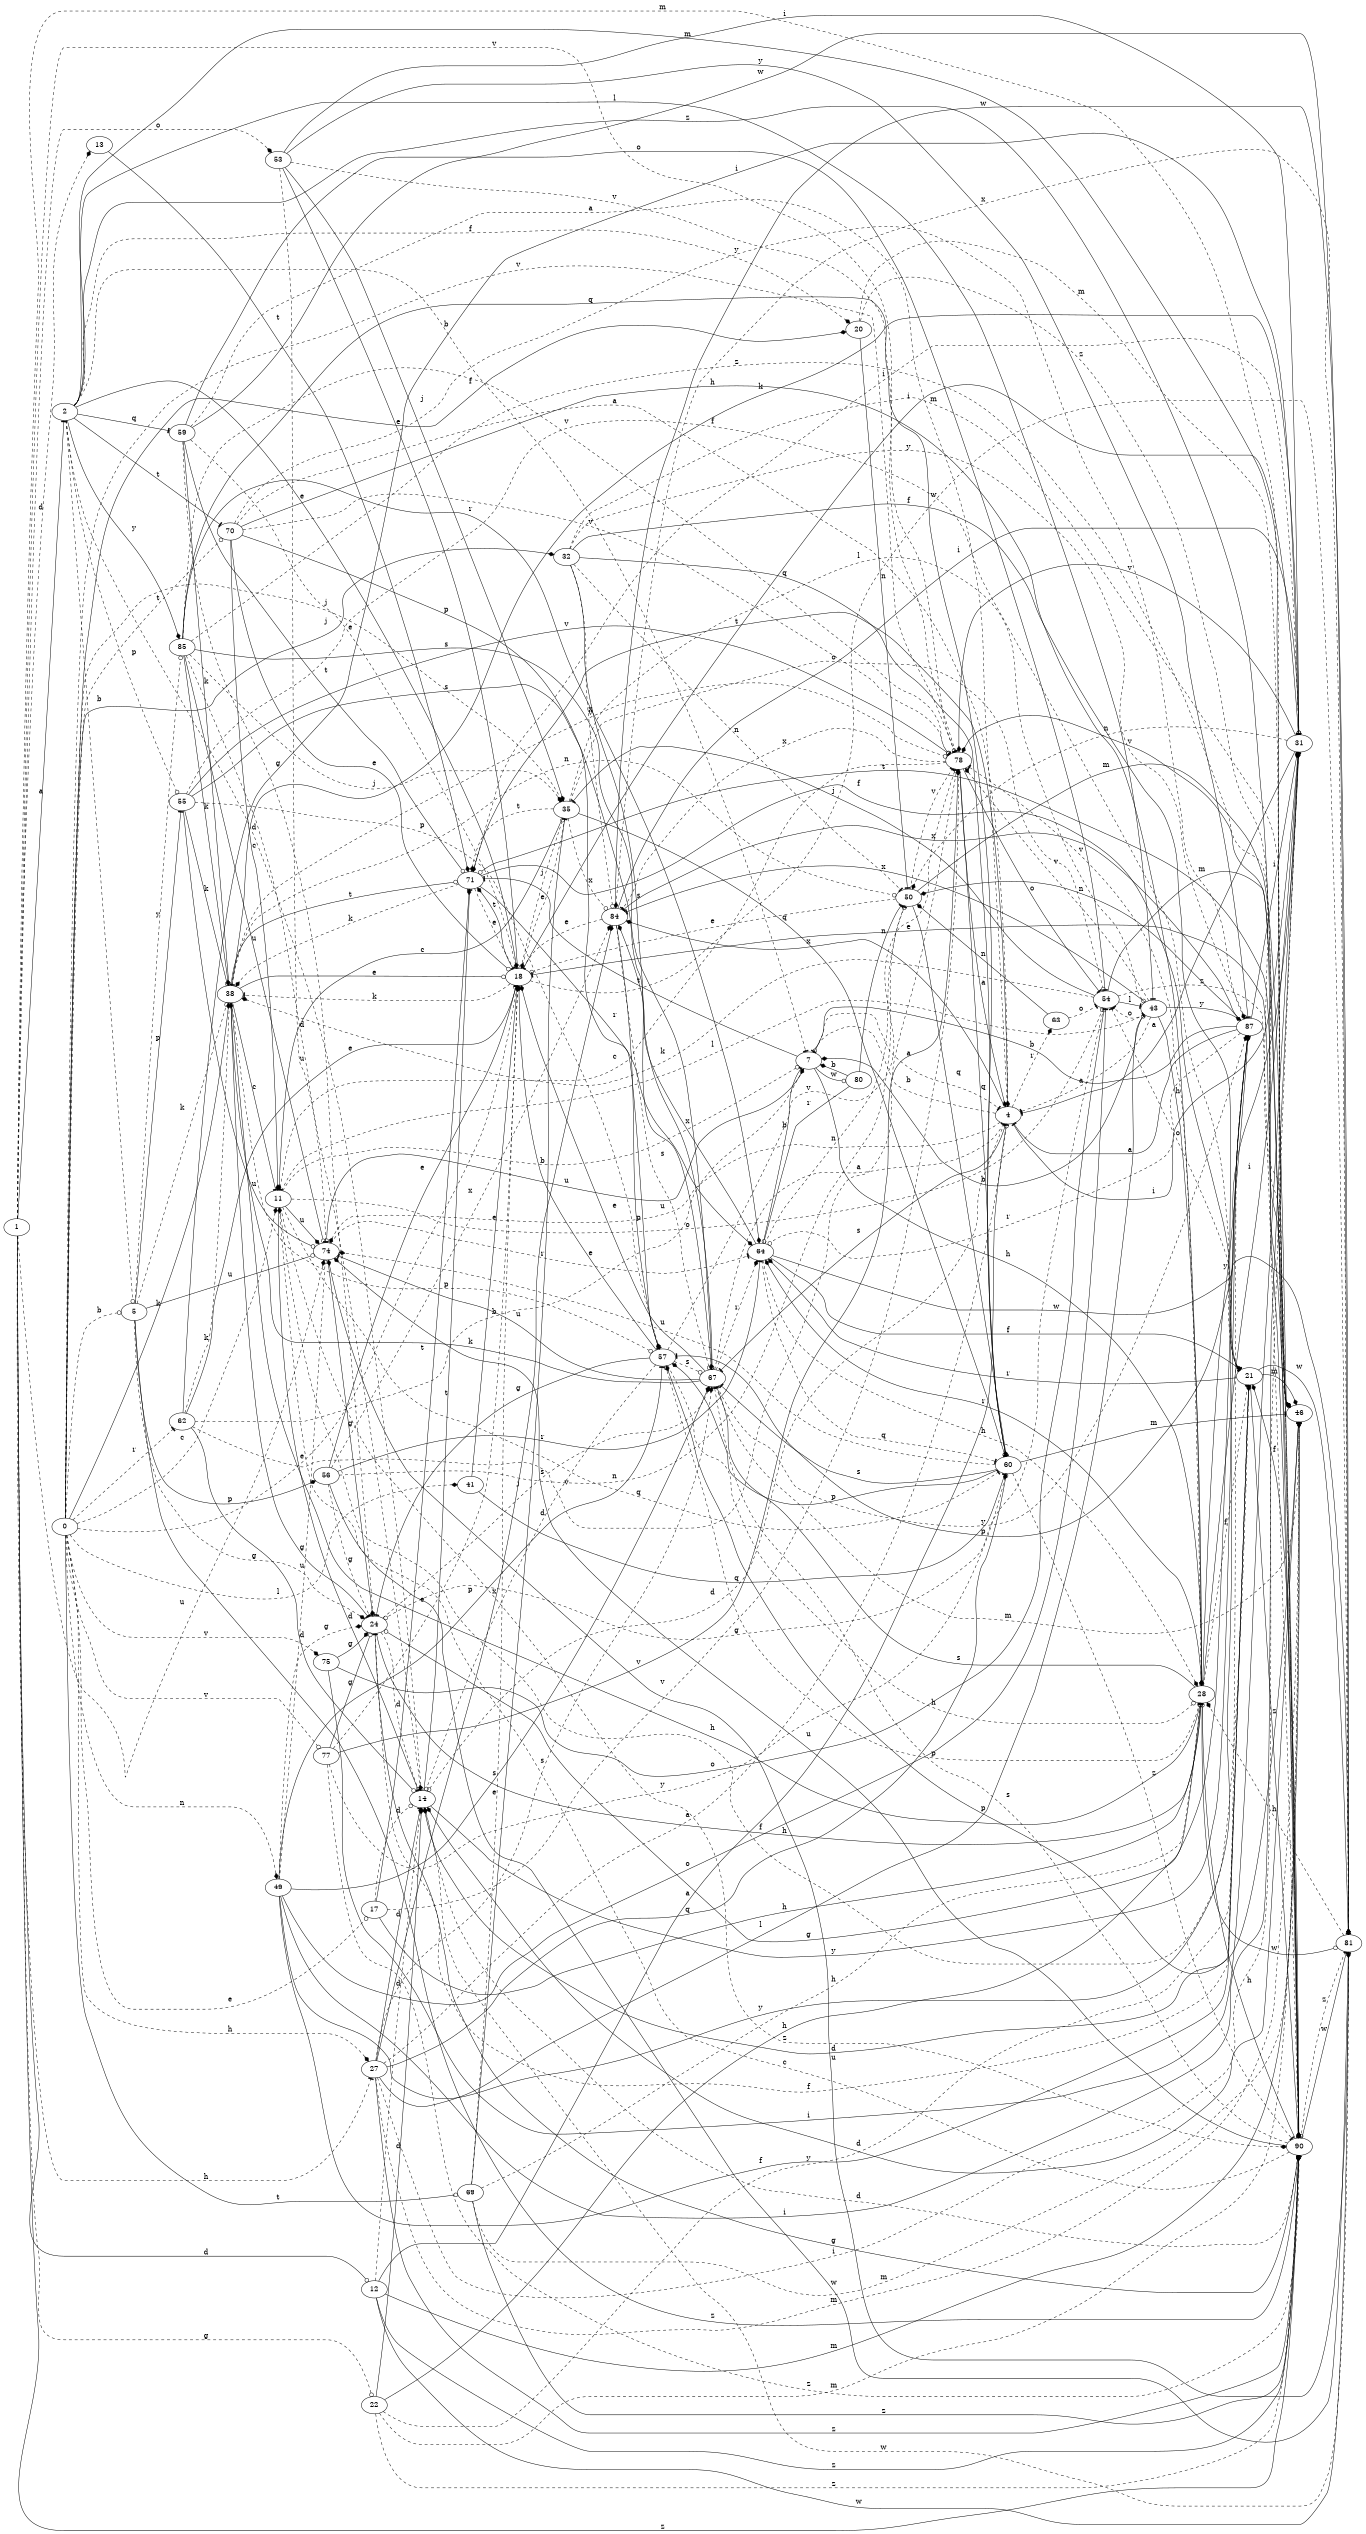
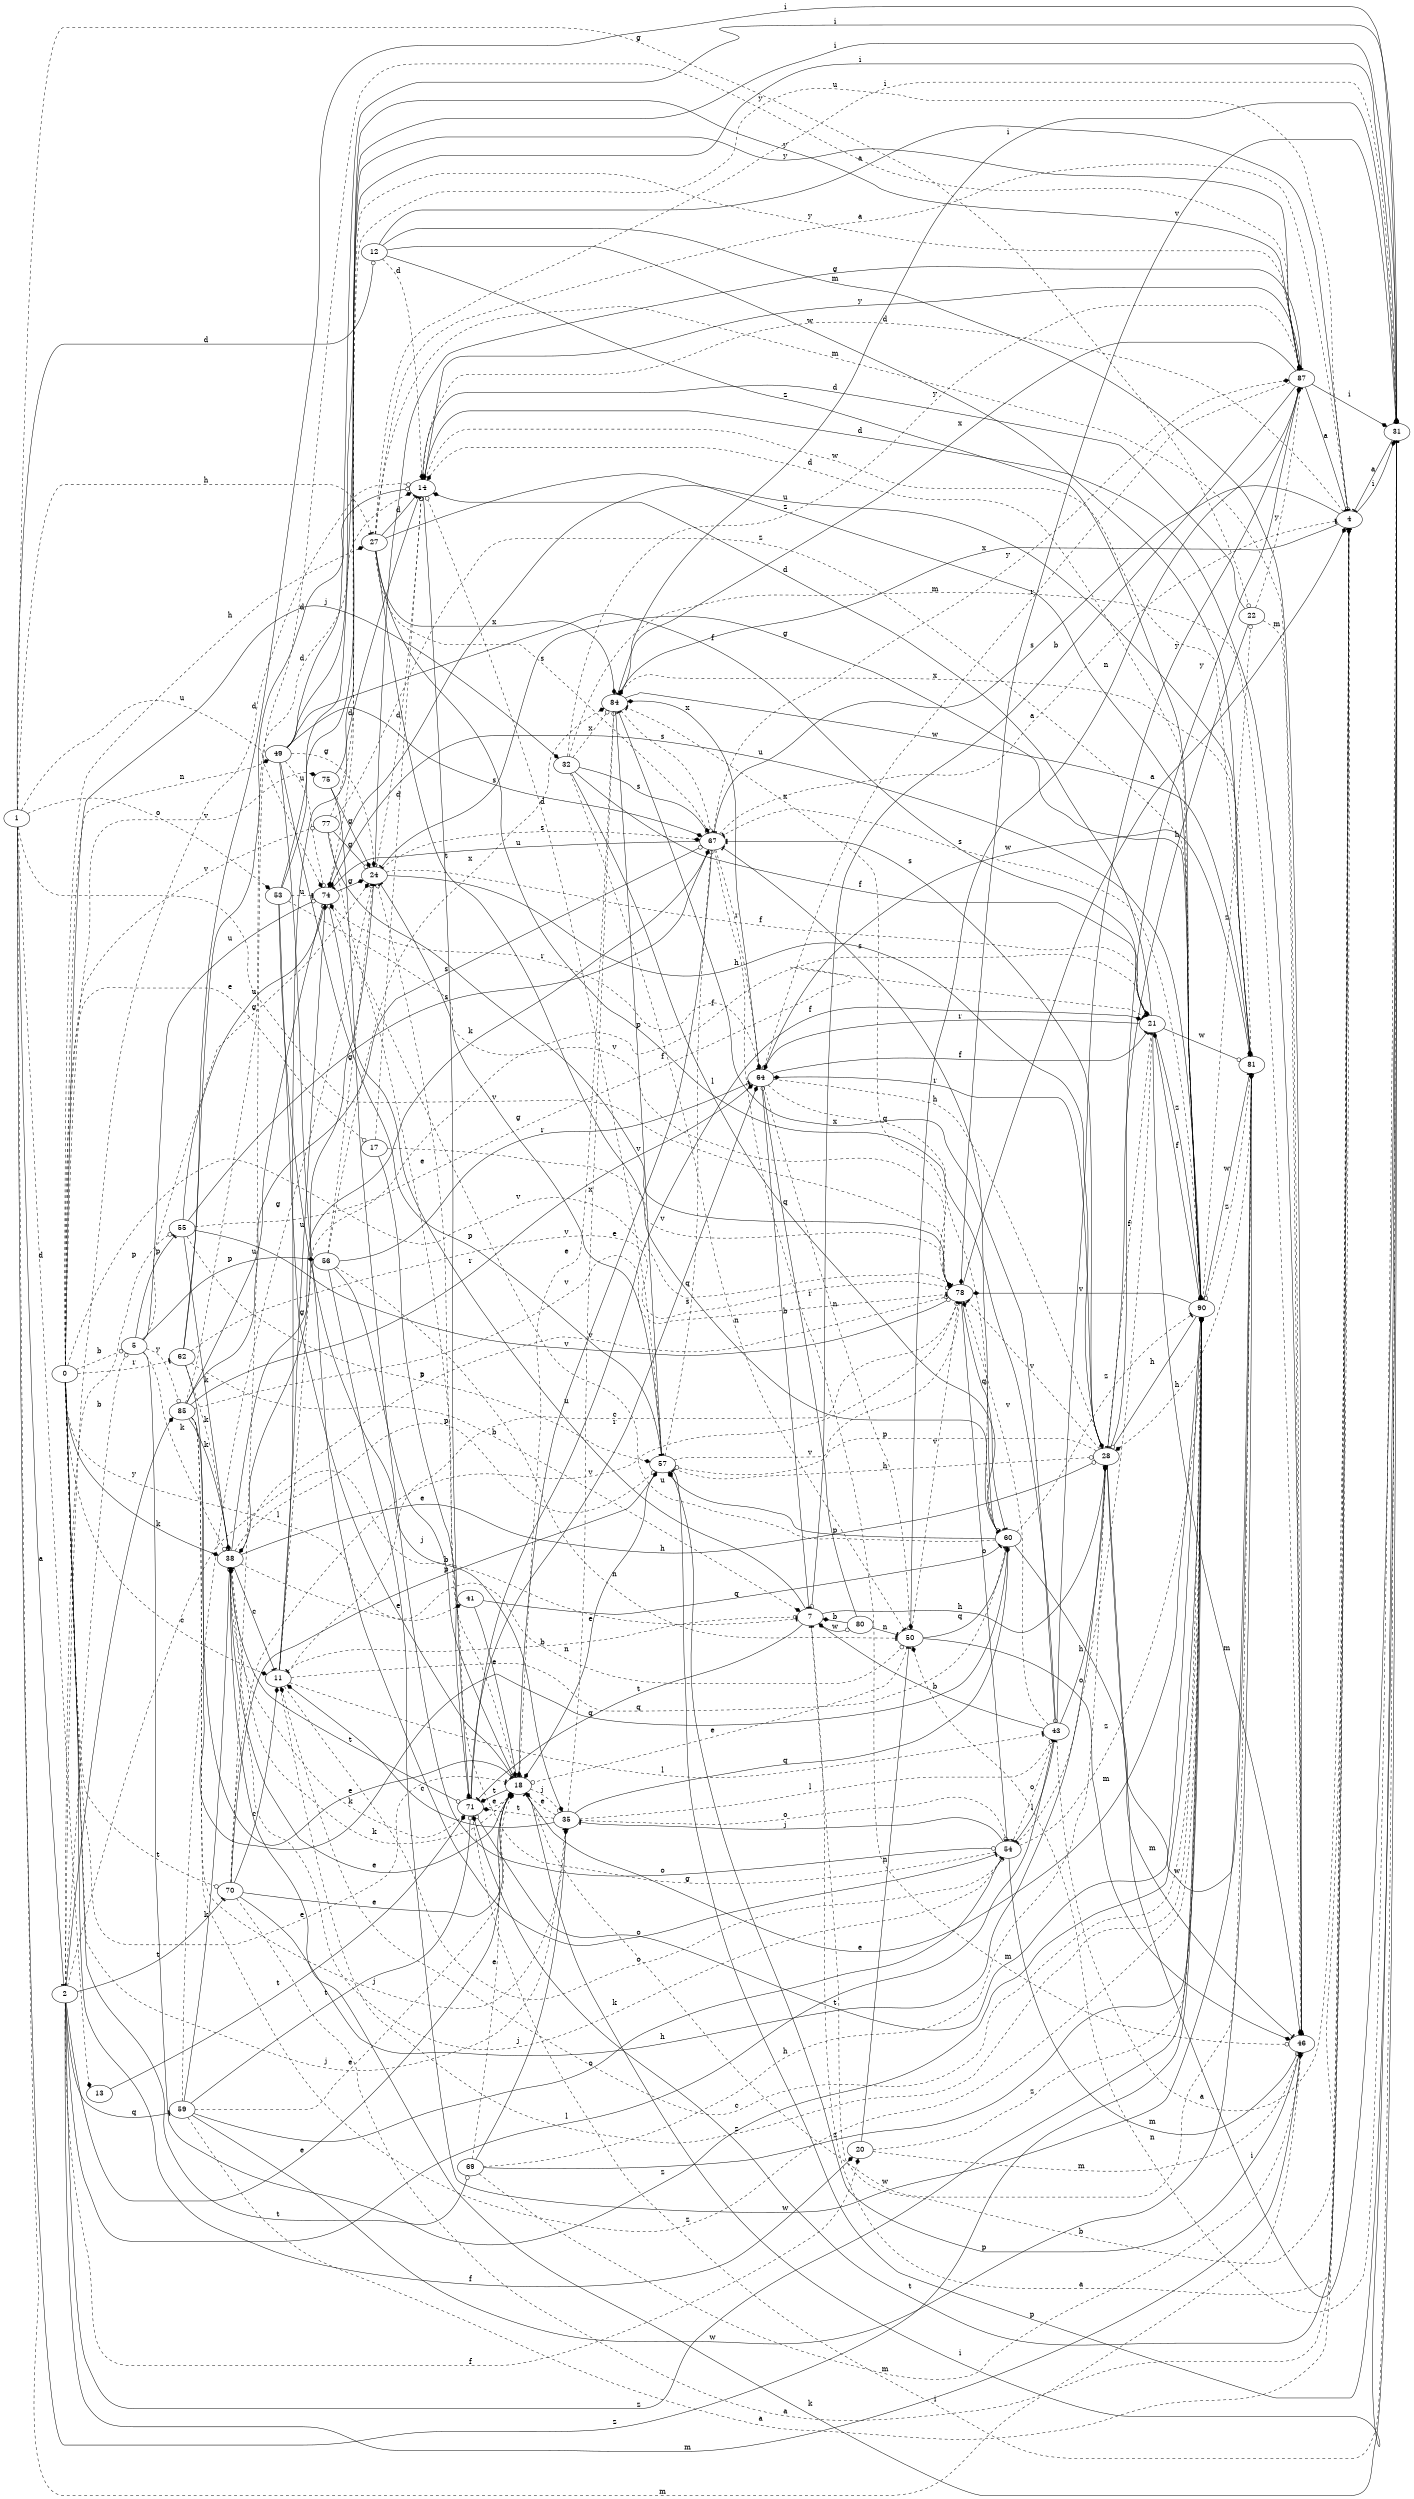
node "63": removed
edge "77" -> "60": now "77" -> "87"
edge "17" -> "28": removed, label "h"
edge "22" -> "90": reversed
